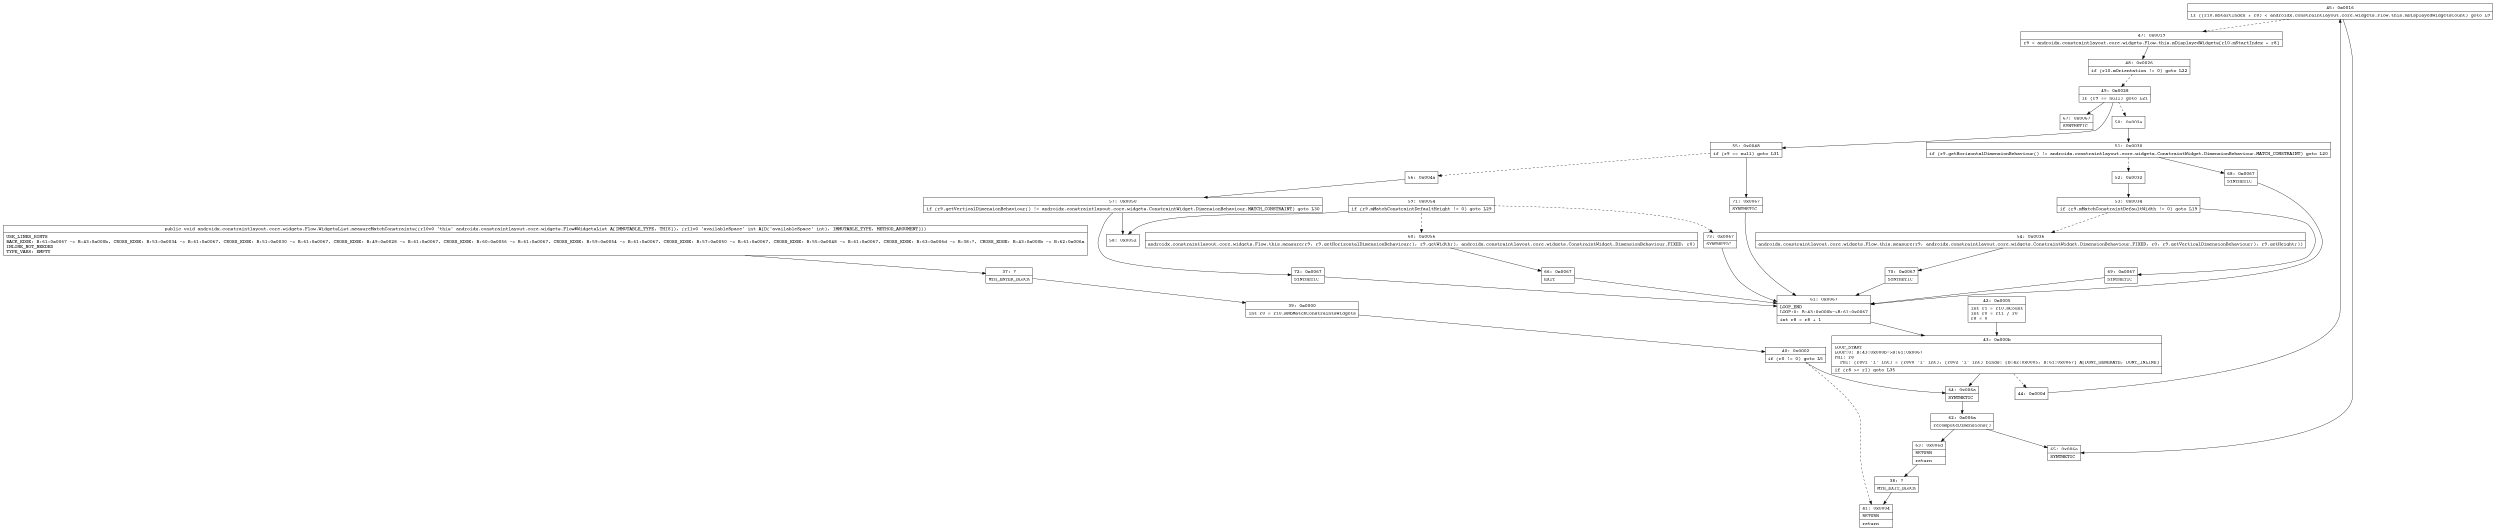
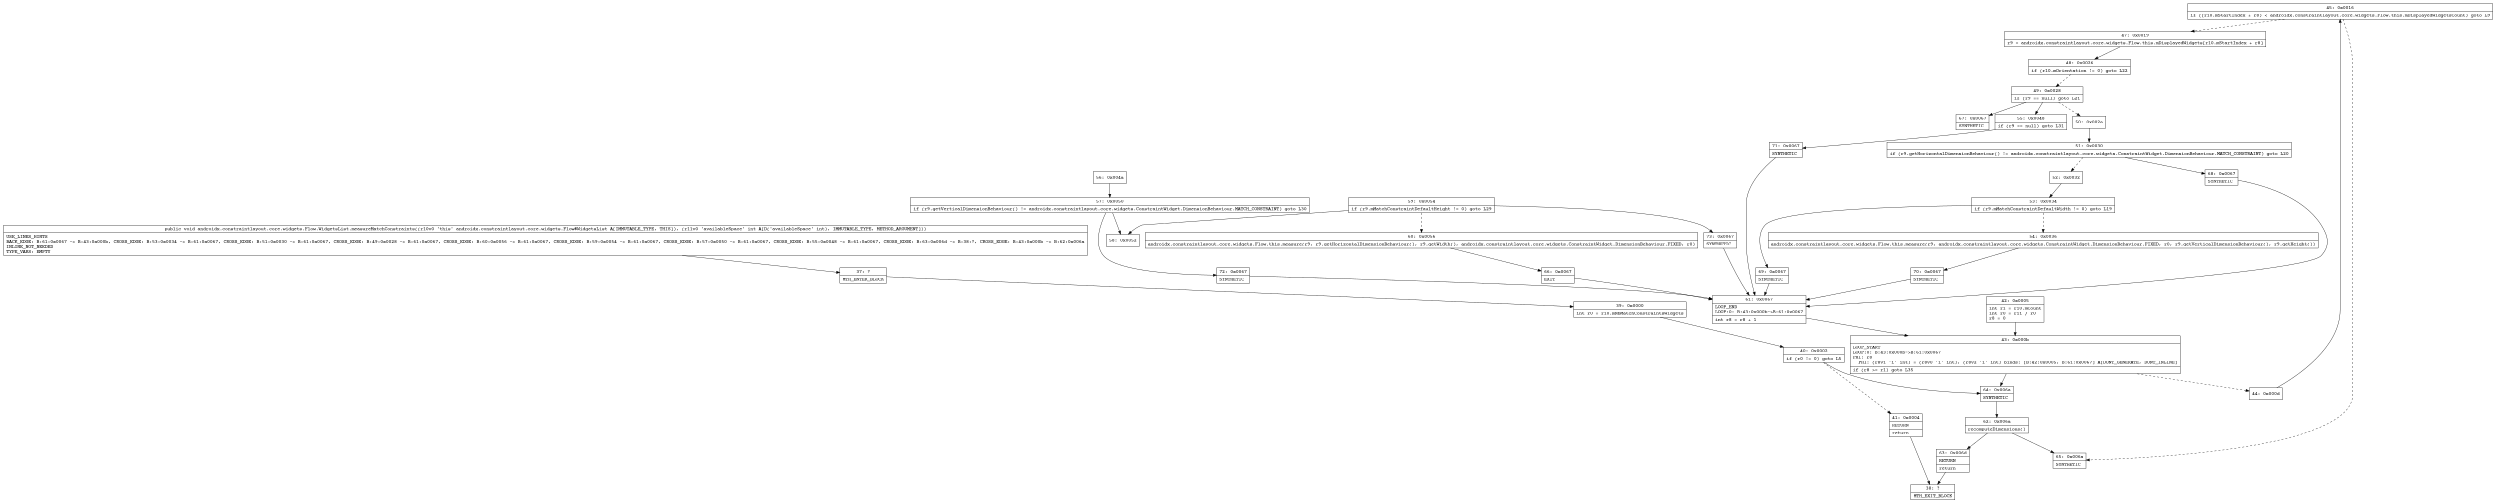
edge "55: 0x0048" -> "56: 0x004a": removed
edge "59: 0x0054" -> "73: 0x0067": style dashed -> solid
edge "45: 0x0016" -> "65: 0x006a": style solid -> dashed
edge "38: ?" -> "41: 0x0004": reversed
